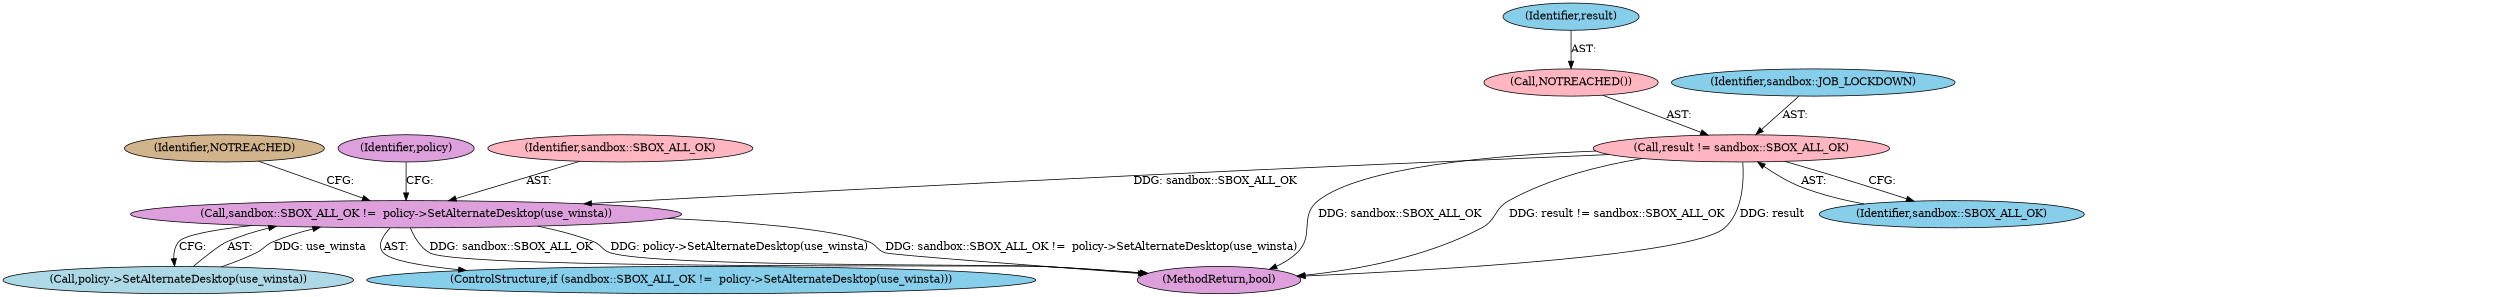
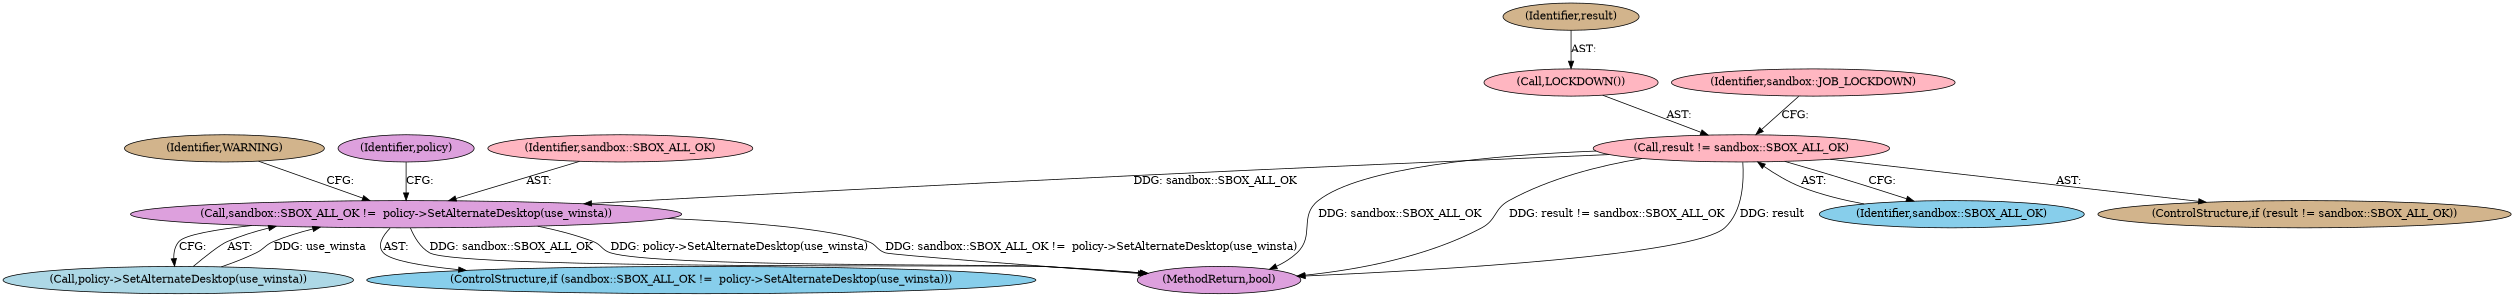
node "(Identifier,result)": fillcolor skyblue -> tan
node "(Call,NOTREACHED())": label "(Call,NOTREACHED())" -> "(Call,LOCKDOWN())"
node "(Identifier,sandbox::JOB_LOCKDOWN)": fillcolor skyblue -> lightpink
edge "(Identifier,sandbox::JOB_LOCKDOWN)" -> "(Call,result != sandbox::SBOX_ALL_OK)": label "AST: " -> "CFG: "
node "(Identifier,NOTREACHED)": label "(Identifier,NOTREACHED)" -> "(Identifier,WARNING)"
node "(ControlStructure,if (result != sandbox::SBOX_ALL_OK))": added
